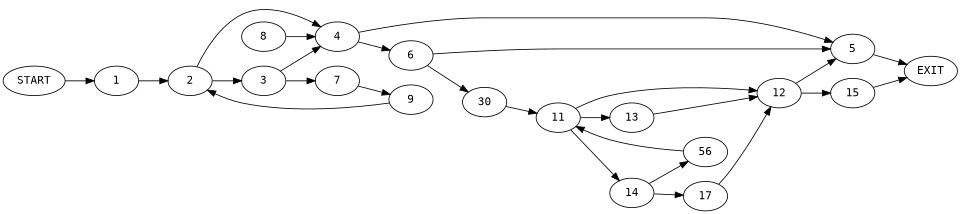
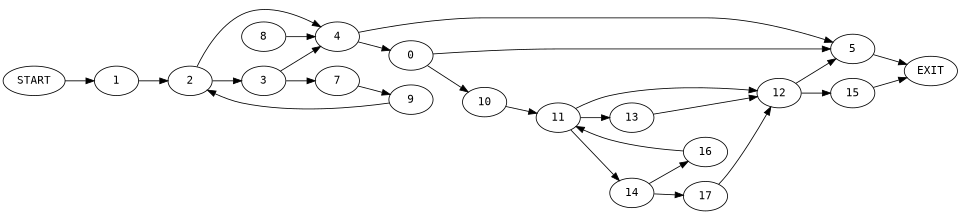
node "6": label "6" -> "0"
node "30": label "30" -> "10"
node "56": label "56" -> "16"
